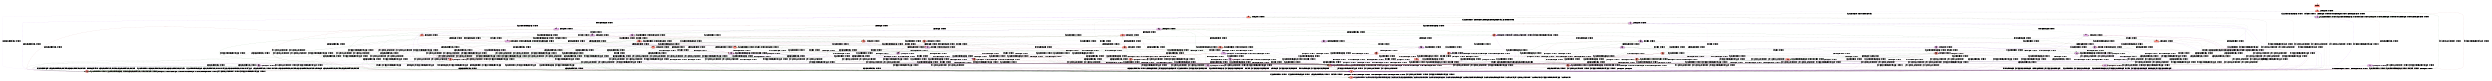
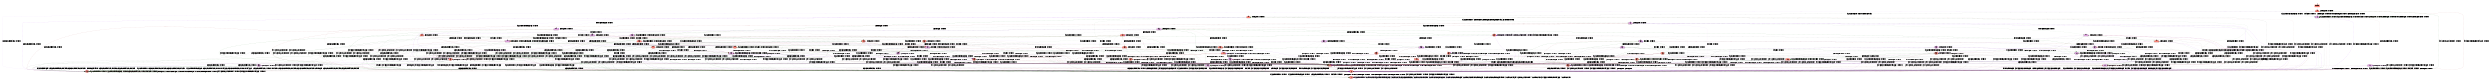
edge "s49" -> "s42": added, label "CERTIFICATE_VERIFY / TIMEOUT"
node "s44": fillcolor plum -> salmon
